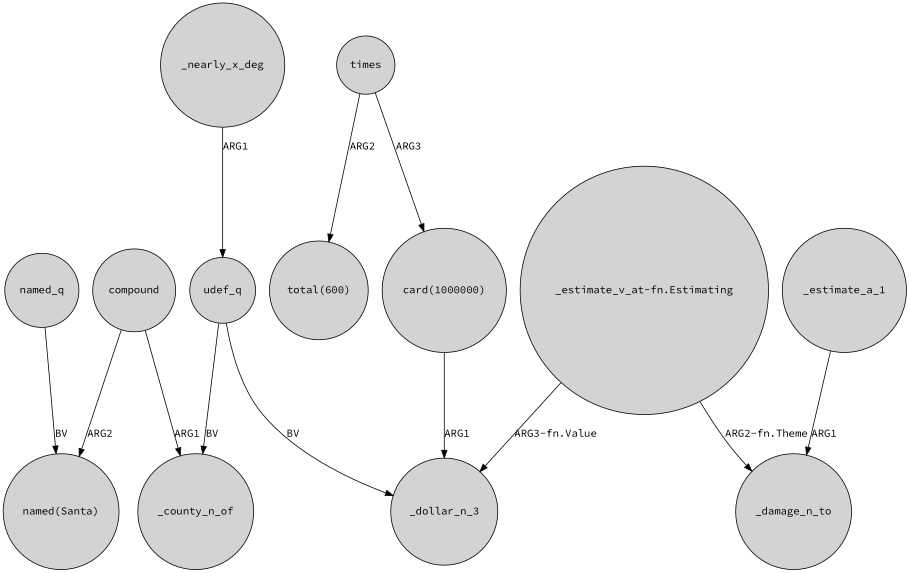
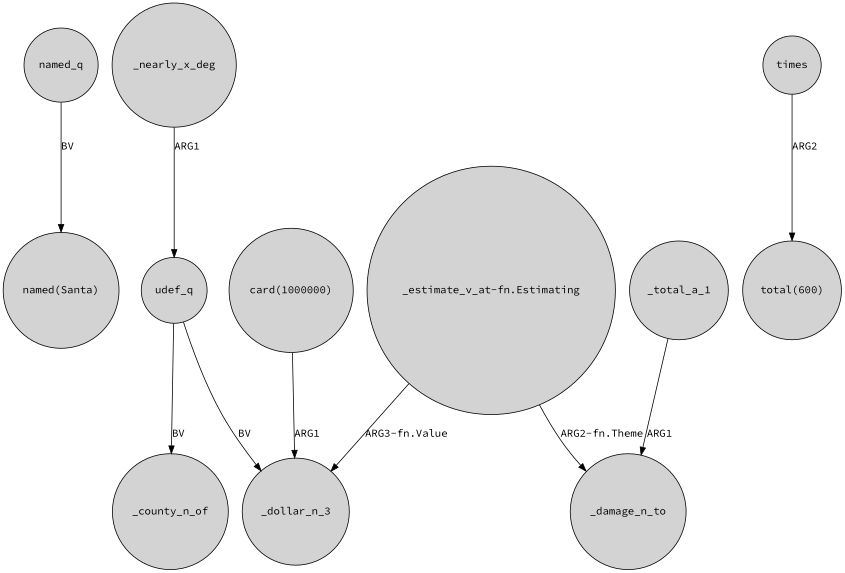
edge "times" -> "card(1000000)": removed, label "ARG3"
node "compound": removed
node "_estimate_a_1": label "_estimate_a_1" -> "_total_a_1"
